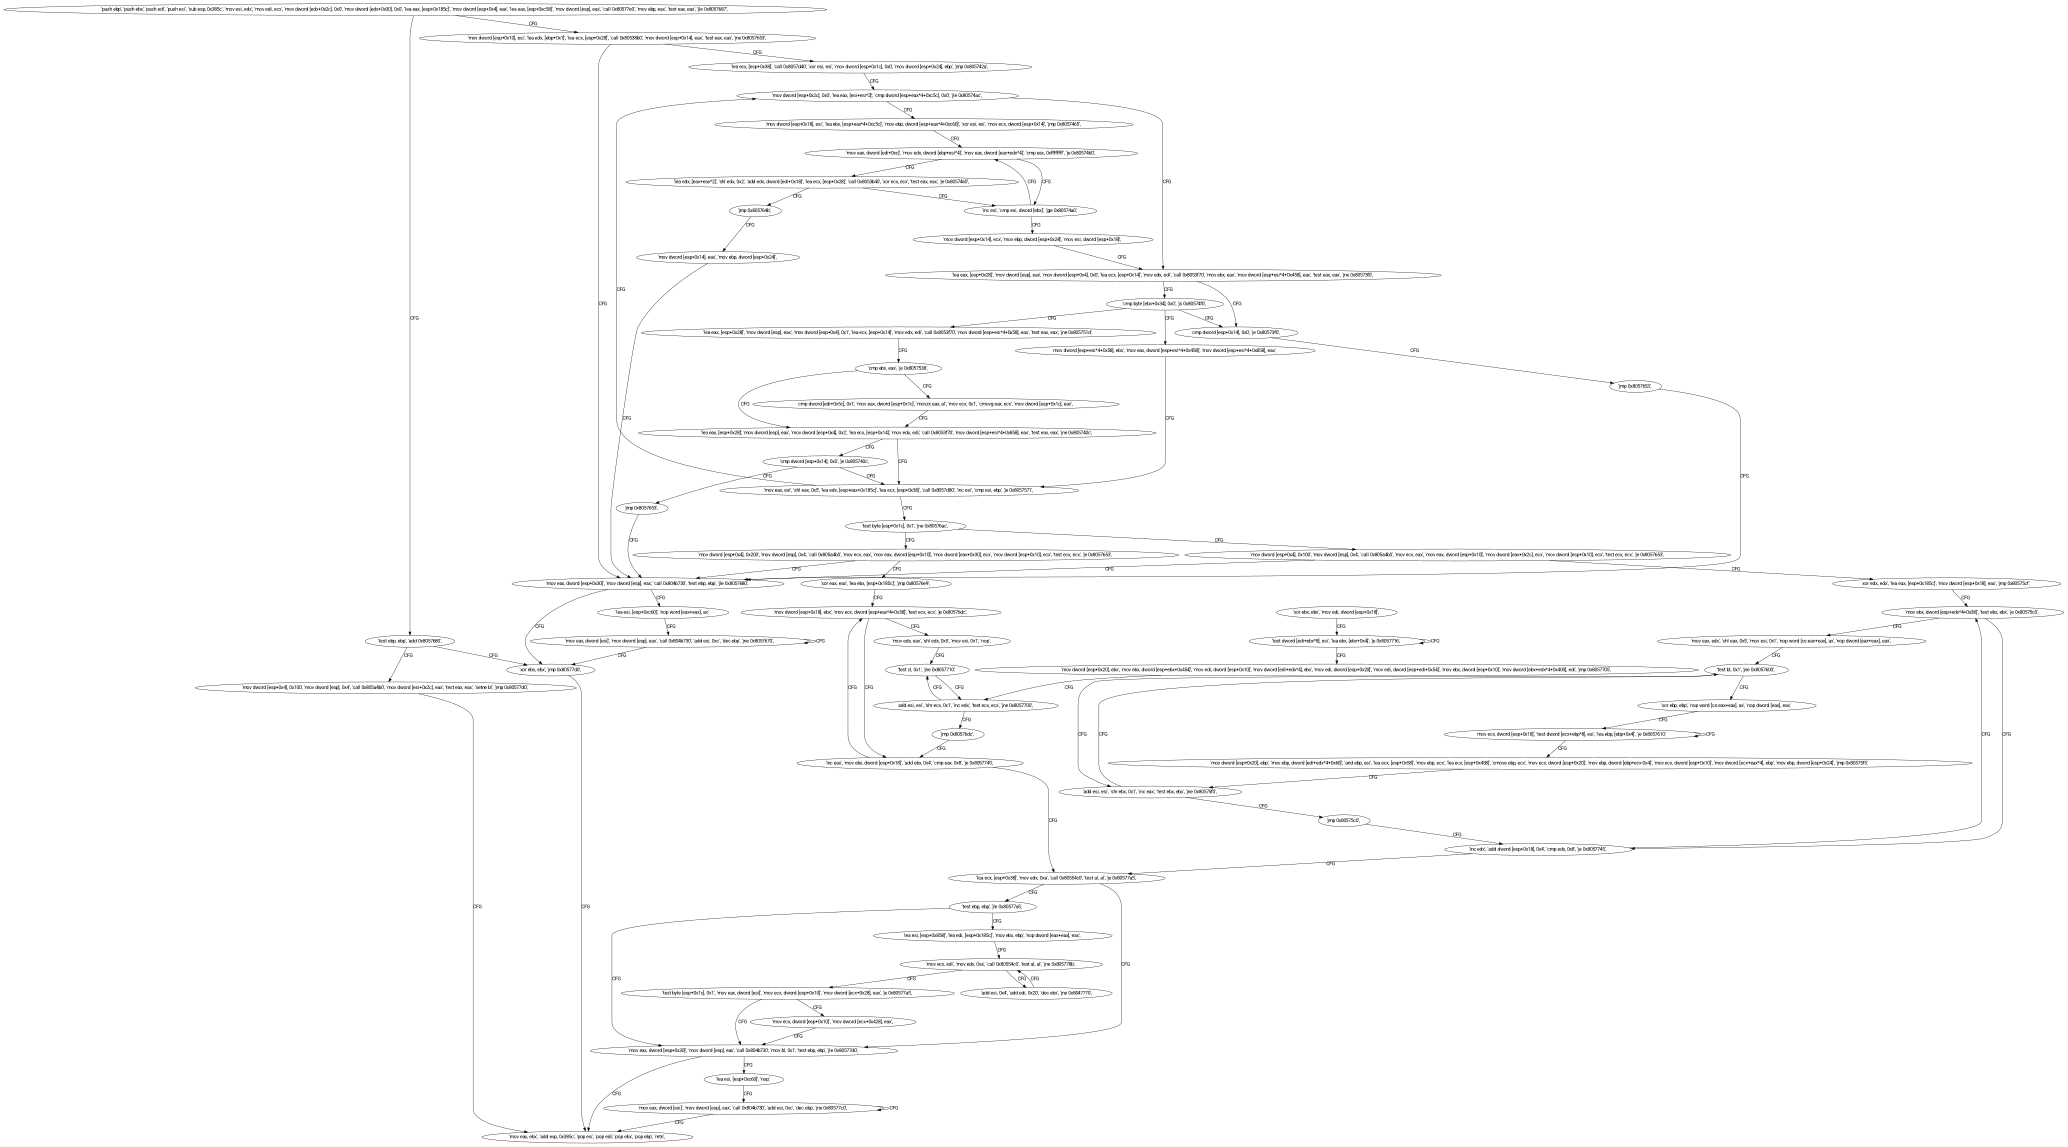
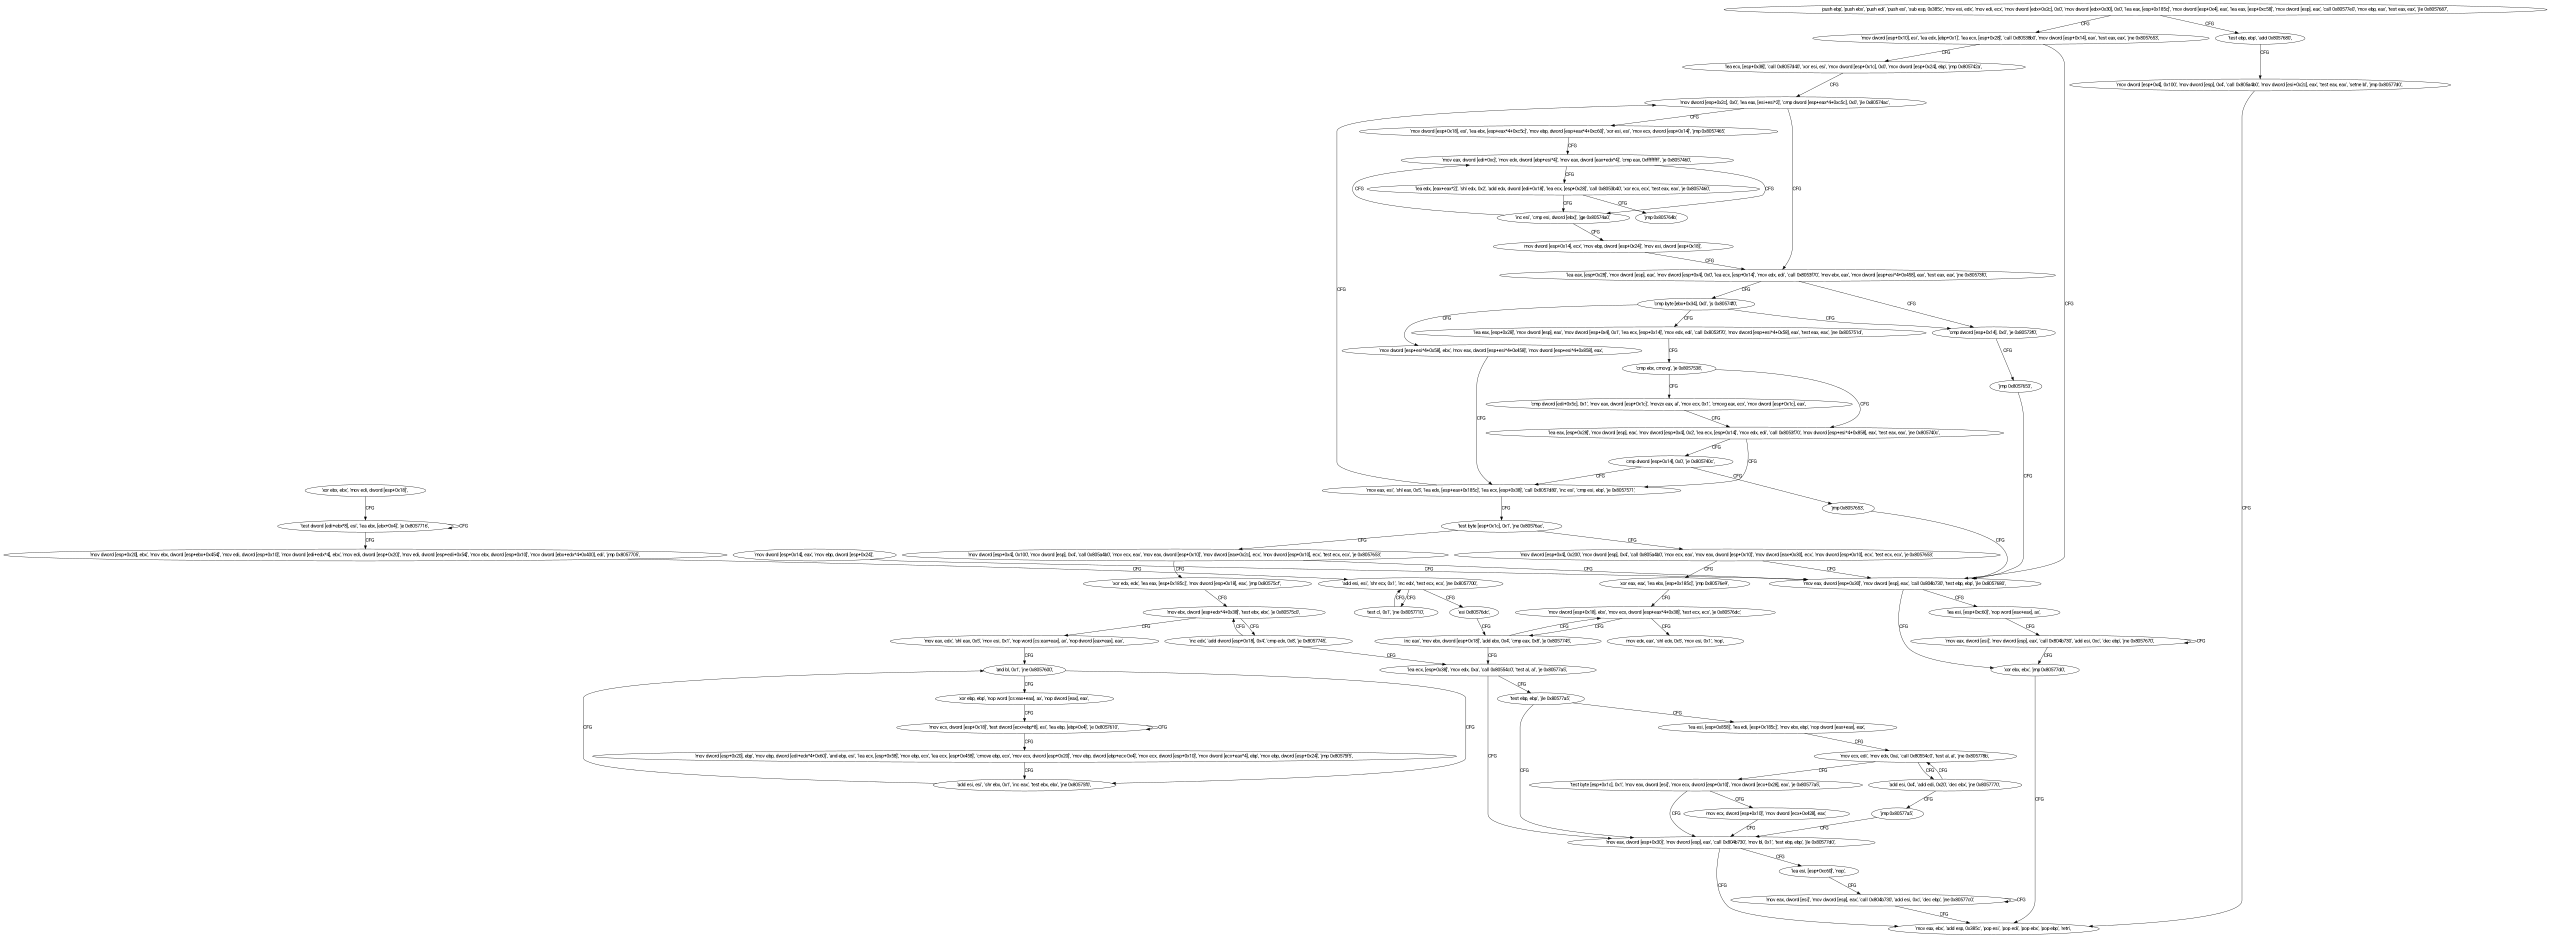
edge "'jmp 0x805764b'," -> "'mov dword [esp+0x14], eax', 'mov ebp, dword [esp+0x24]',": removed, label "CFG"
node "'cmp ebx, eax', 'je 0x8057538',": label "'cmp ebx, eax', 'je 0x8057538'," -> "'cmp ebx, cmovg', 'je 0x8057538',"
edge "'mov edx, eax', 'shl edx, 0x5', 'mov esi, 0x1', 'nop'," -> "'test cl, 0x1', 'jne 0x8057710',": removed, label "CFG"
edge "'test ebp, ebp', 'add 0x8057680'," -> "'xor ebx, ebx', 'jmp 0x80577d0',": removed, label "CFG"
node "'test bl, 0x1', 'jne 0x8057600',": label "'test bl, 0x1', 'jne 0x8057600'," -> "'and bl, 0x1', 'jne 0x8057600',"
node "'jmp 0x80576dc',": label "'jmp 0x80576dc'," -> "'esi 0x80576dc',"
node "'jmp 0x80577a5',": added
node "'jmp 0x80575c0',": removed
node "'add esi, 0x4', 'add edi, 0x20', 'dec ebx', 'jne 0x8047770',": label "'add esi, 0x4', 'add edi, 0x20', 'dec ebx', 'jne 0x8047770'," -> "'add esi, 0x4', 'add edi, 0x20', 'dec ebx', 'jne 0x8057770',"
